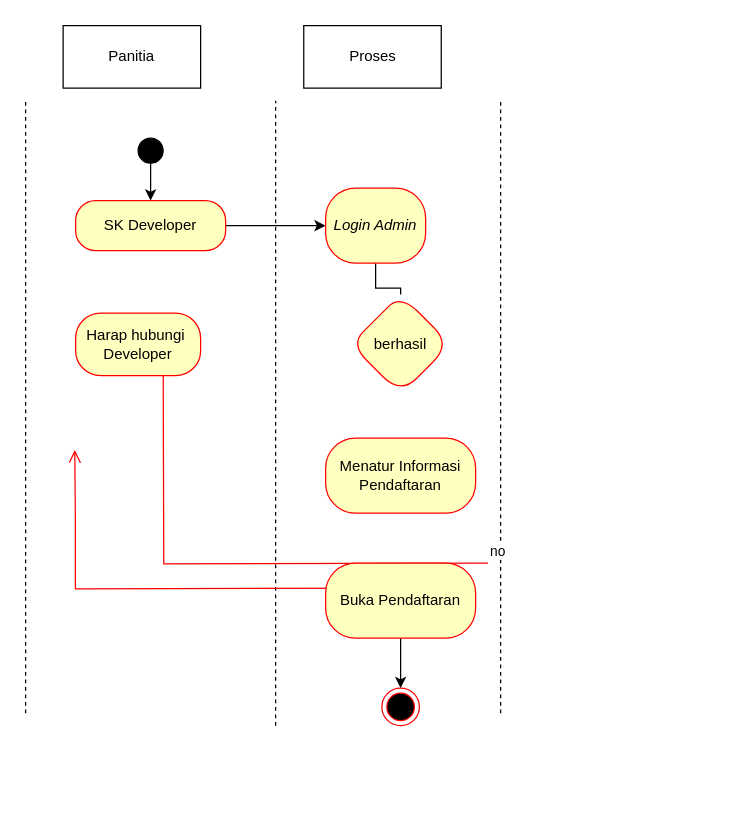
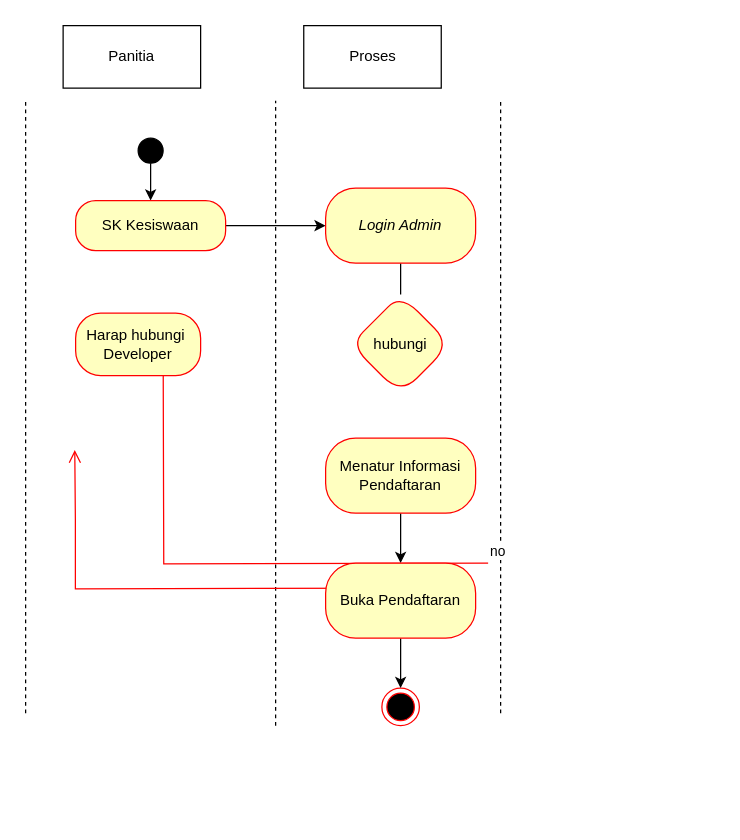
node "SK Developer": label "SK Developer" -> "SK Kesiswaan"
node "Login Admin": size 100x75 -> 150x75
node "berhasil": label "berhasil" -> "hubungi"
edge "Menatur Informasi Pendaftaran" -> "Buka Pendaftaran": added
